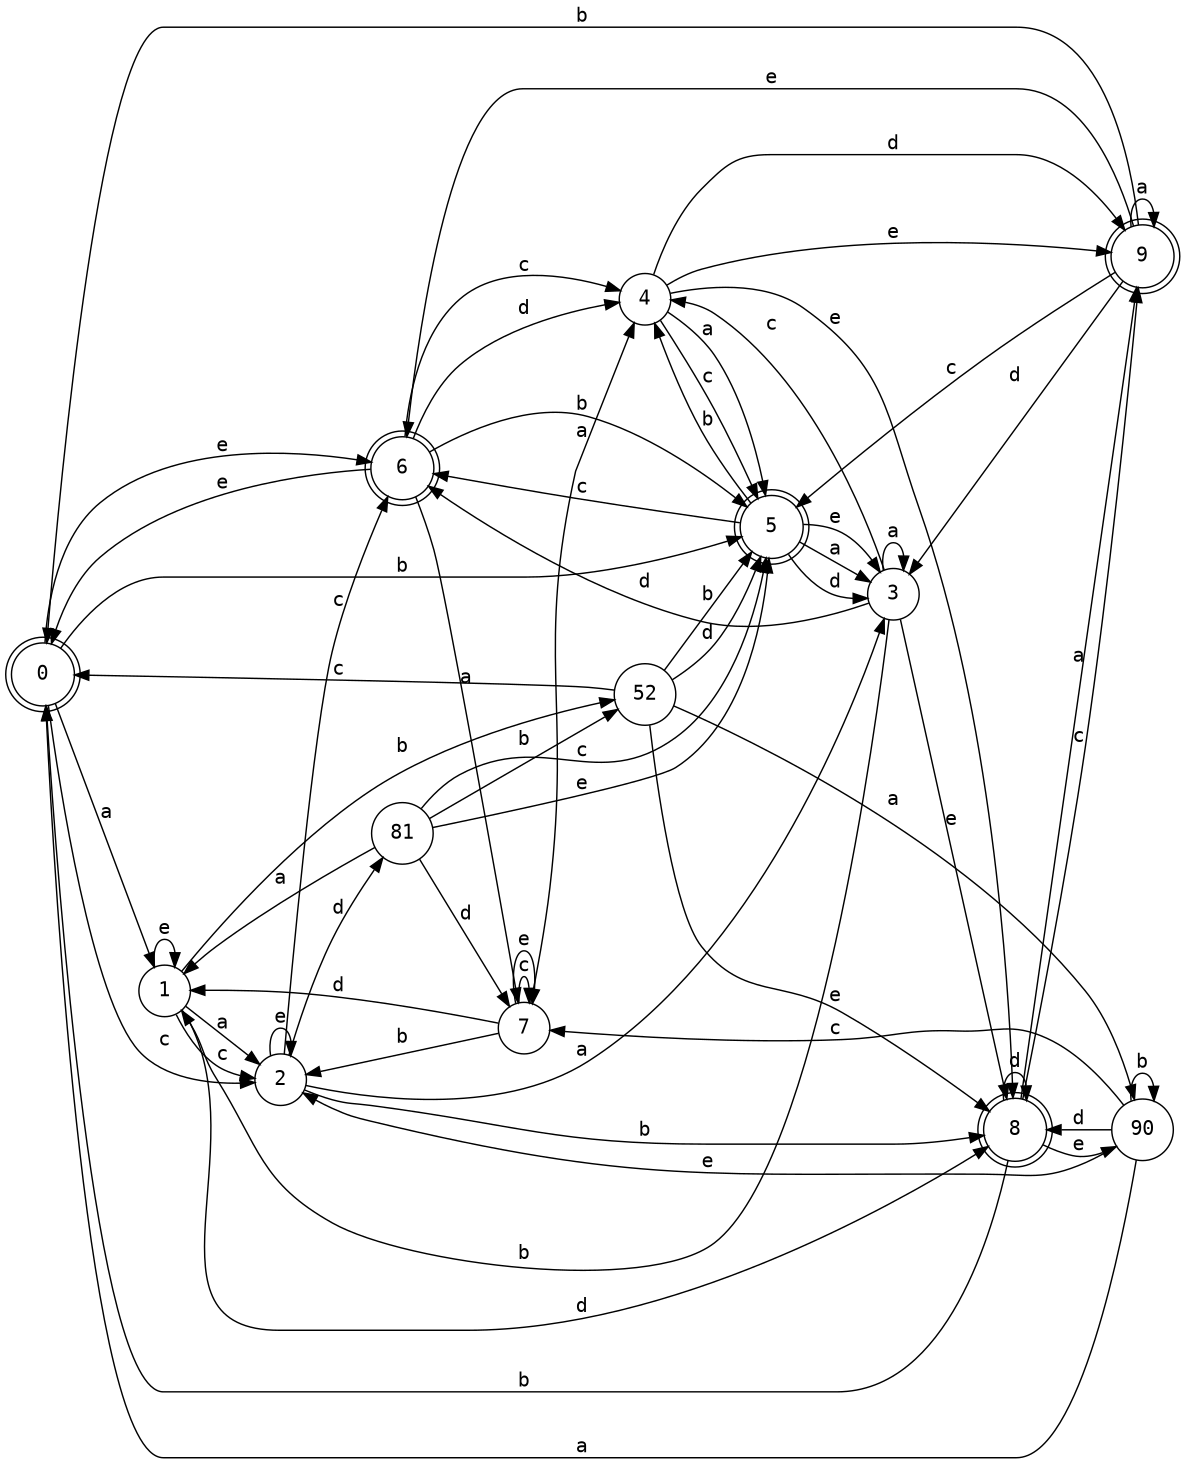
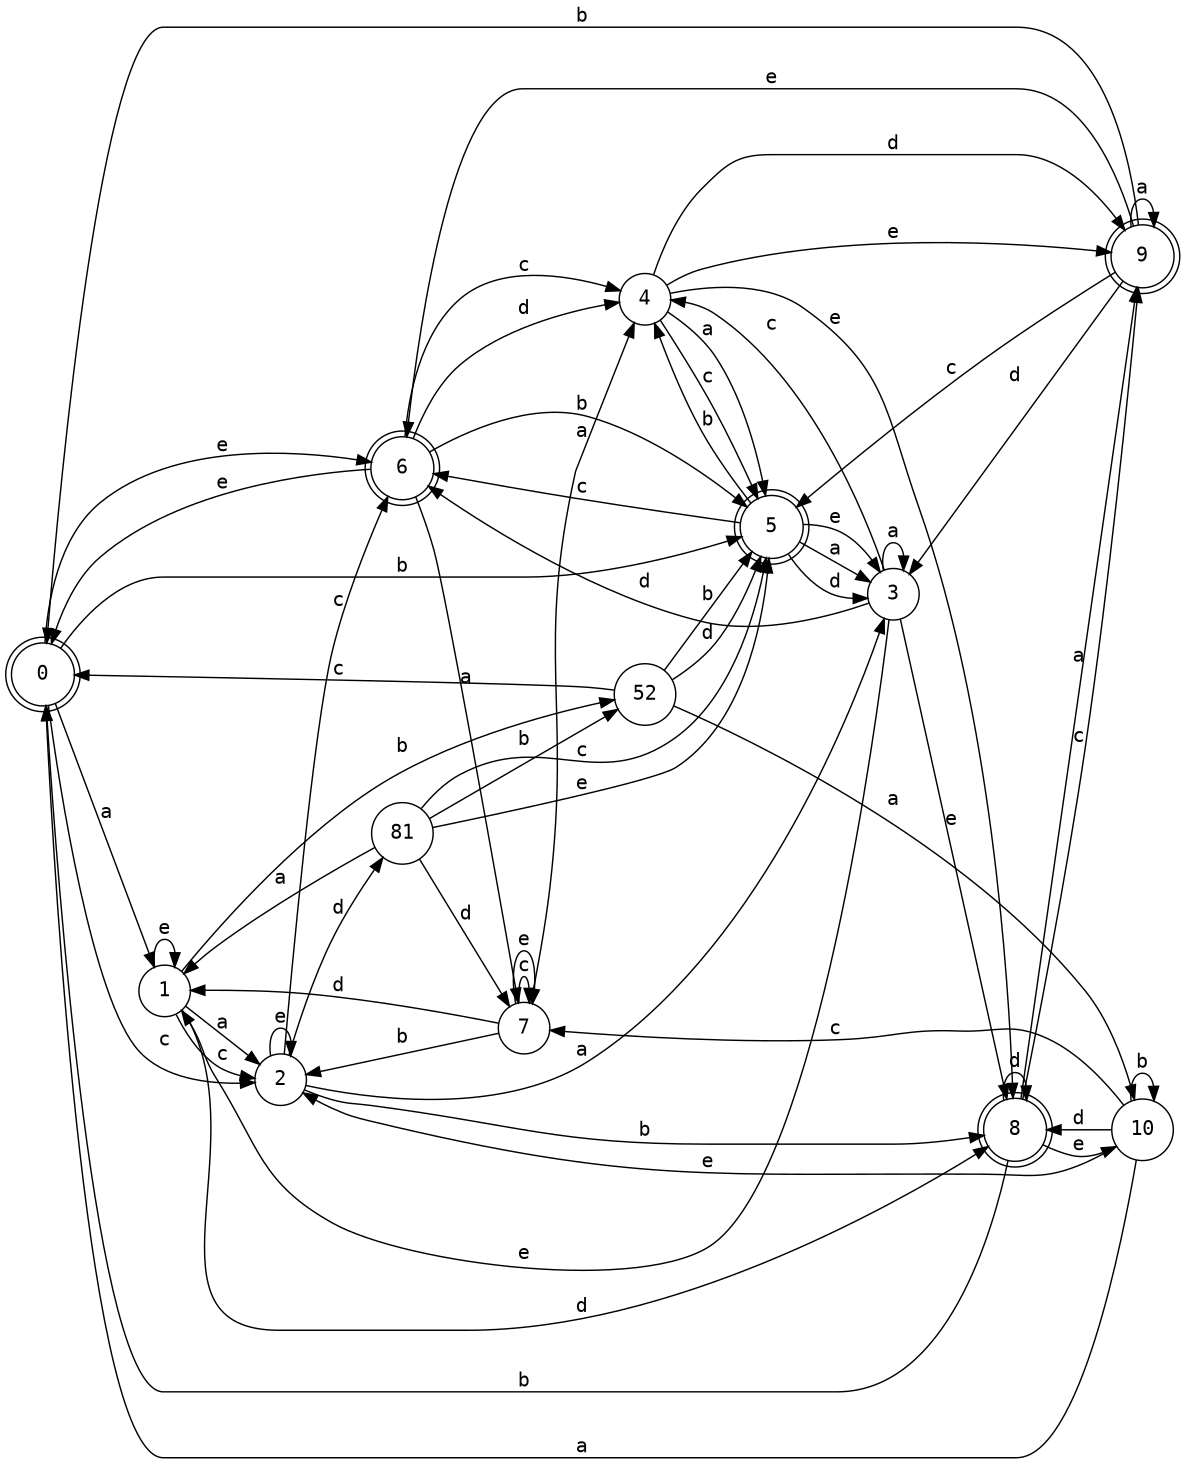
edge "52" -> "8": removed, label "e"
node "90": label "90" -> "10"
edge "3" -> "1": label "b" -> "e"
